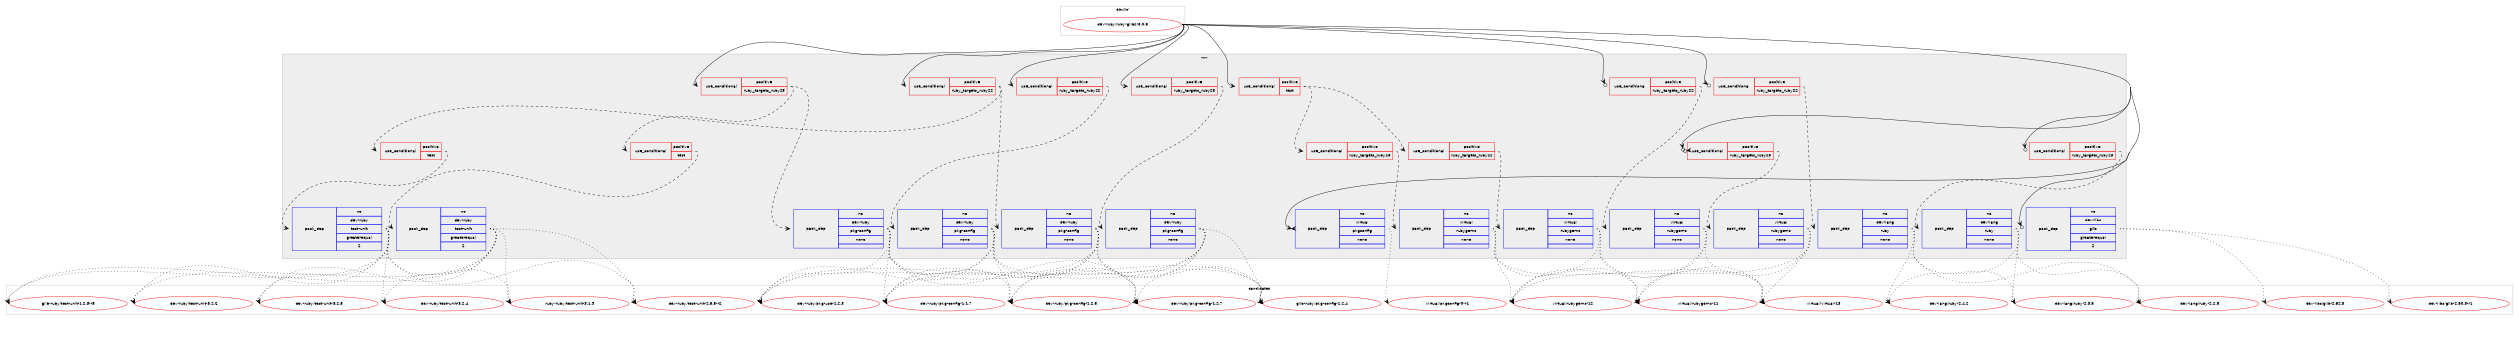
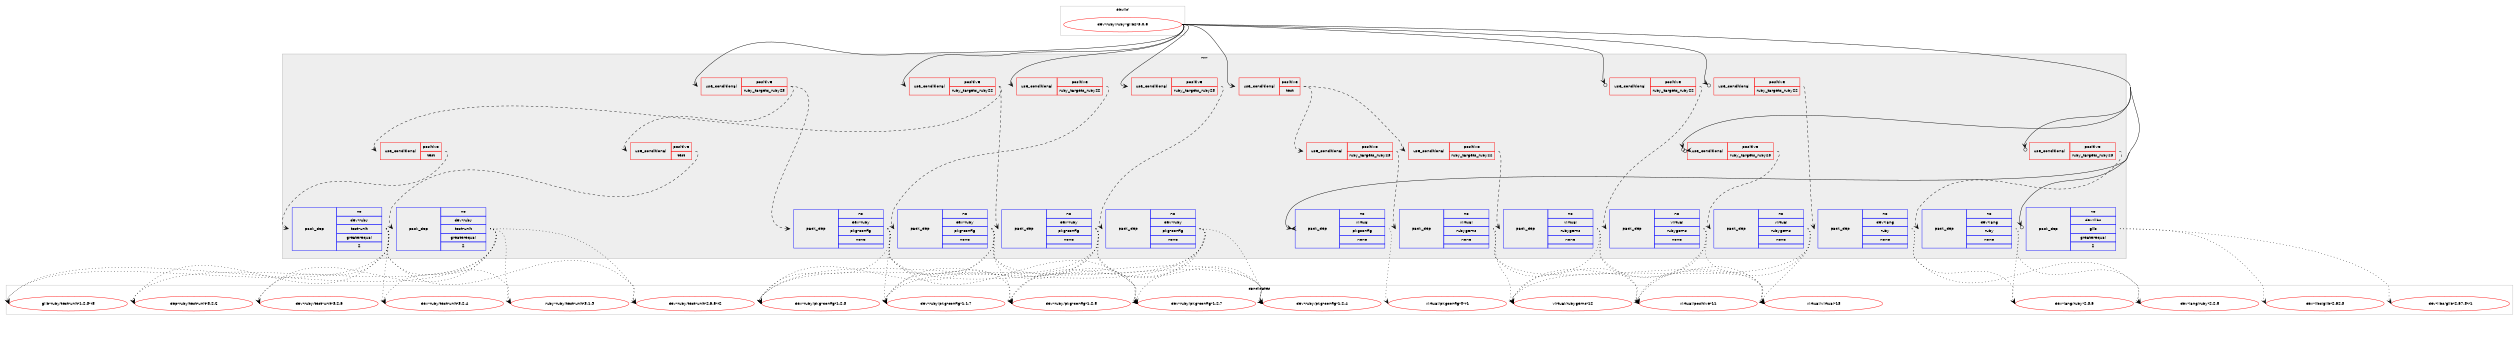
node "dev-ruby/test-unit-3.2.6": label "dev-ruby/test-unit-3.2.6" -> "dep-ruby/test-unit-3.2.6"
node "dev-ruby/pkg-use-1.2.3": label "dev-ruby/pkg-use-1.2.3" -> "dev-ruby/pkg-config-1.2.3"
node "glib-ruby/pkg-config-1.2.4": label "glib-ruby/pkg-config-1.2.4" -> "dev-ruby/pkg-config-1.2.4"
node "virtual/rubygems-11": label "virtual/rubygems-11" -> "virtual/positive-11"
node "dev-lang/ruby-2.4.2": removed
node "dev-libs/glib-2.50.3-r1": label "dev-libs/glib-2.50.3-r1" -> "dev-libs/glib-2.57.3-r1"
